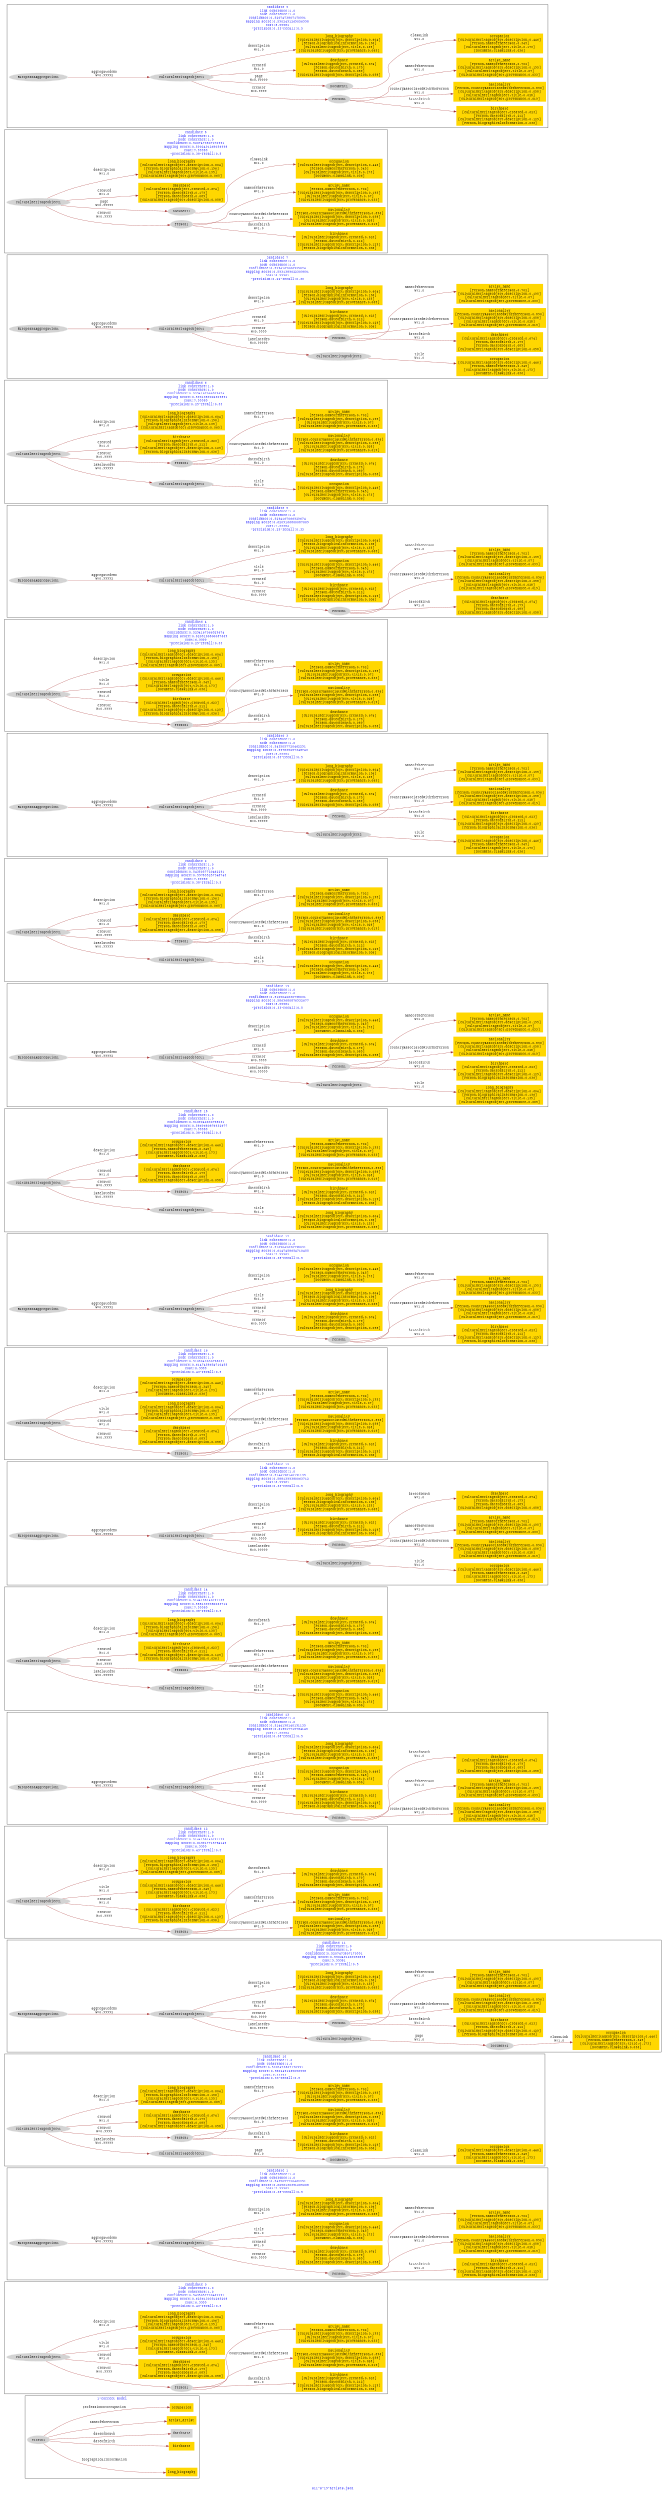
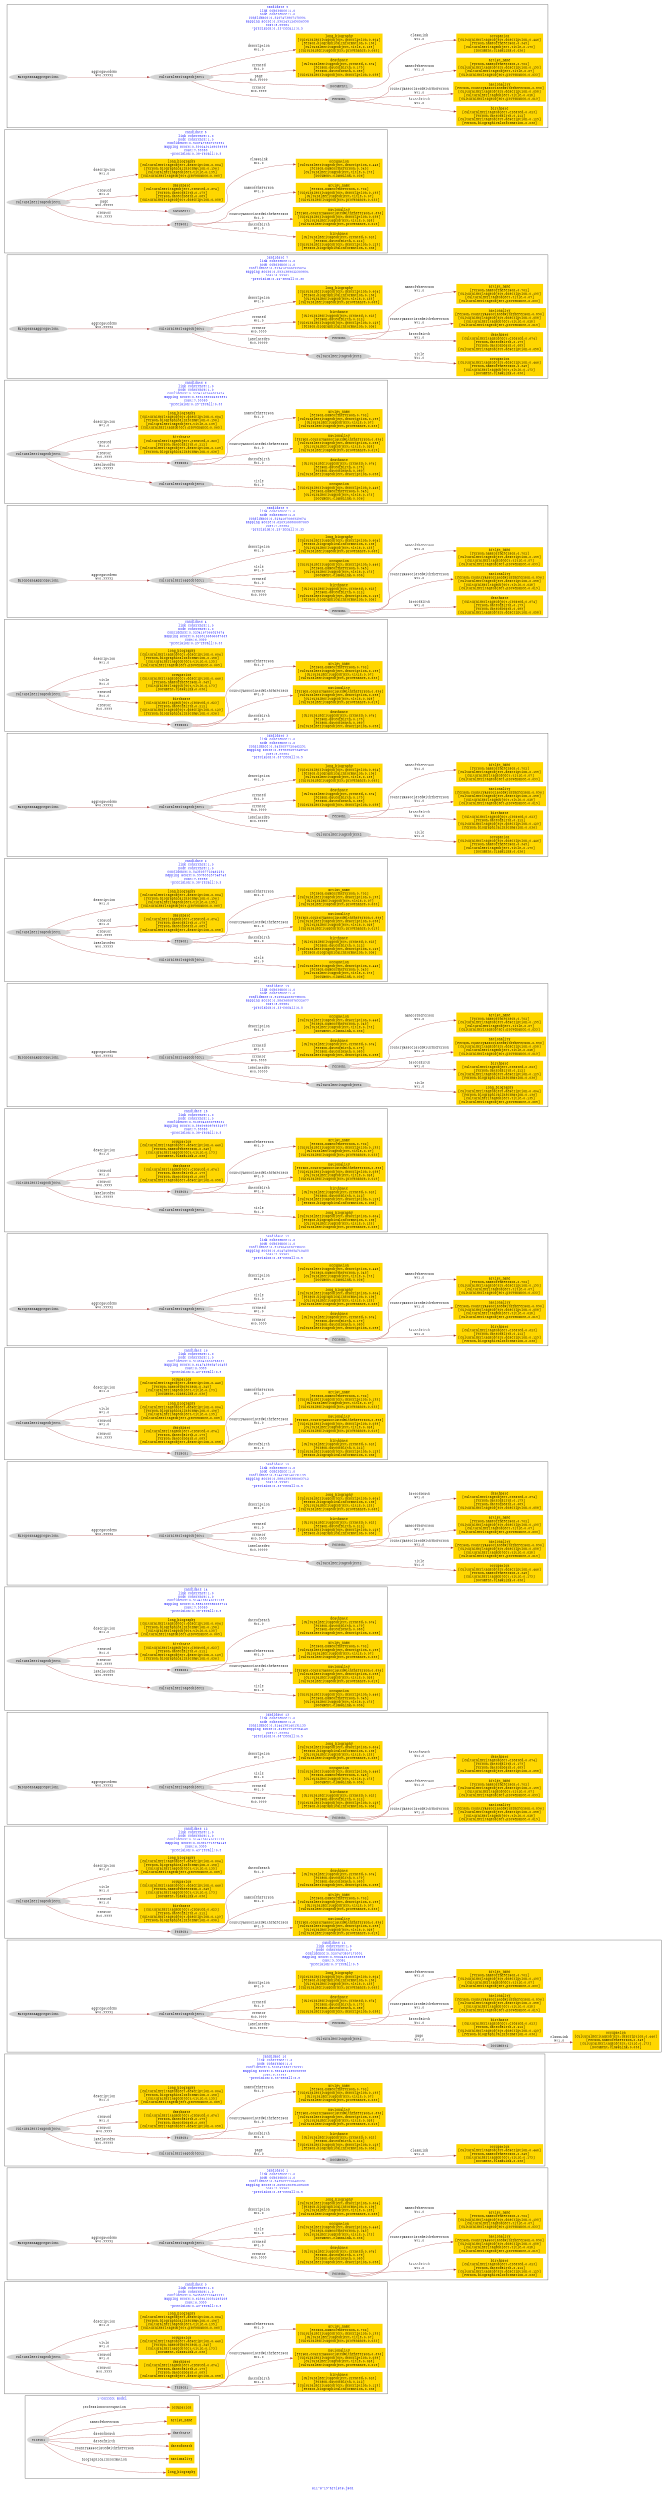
node "artist_artist": label "artist_artist" -> "artist_name"
node "birthDate": label "birthDate" -> "dateOfDeath"
node "nationality": added
